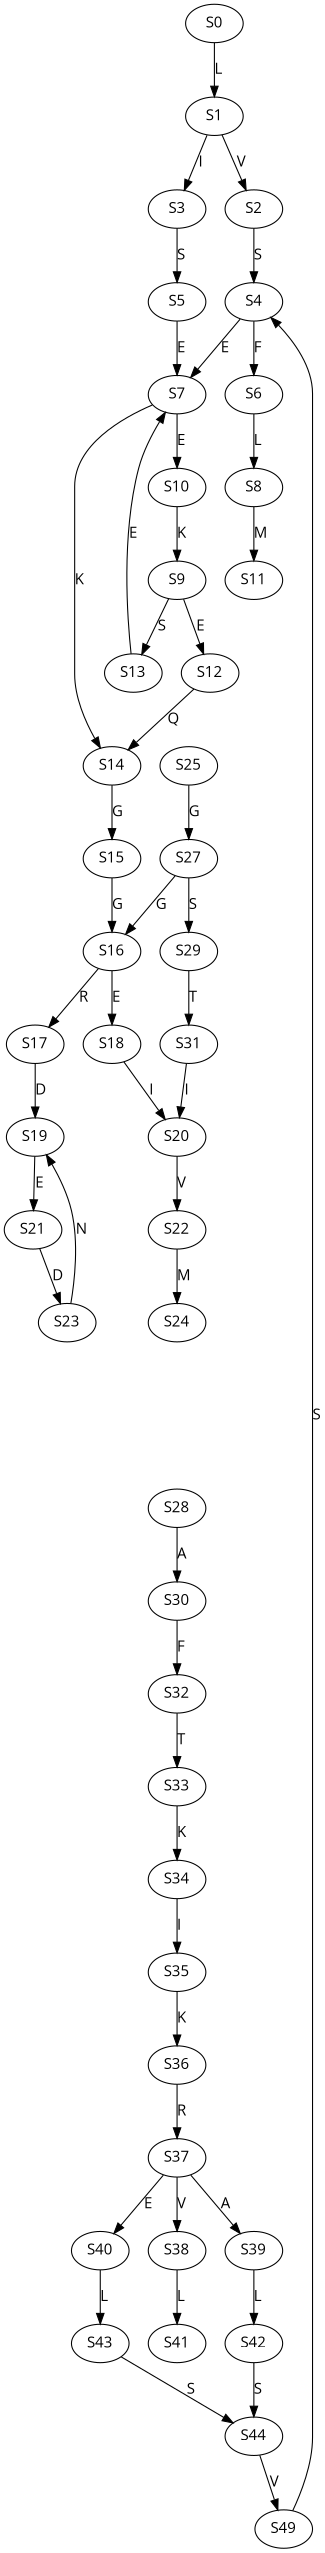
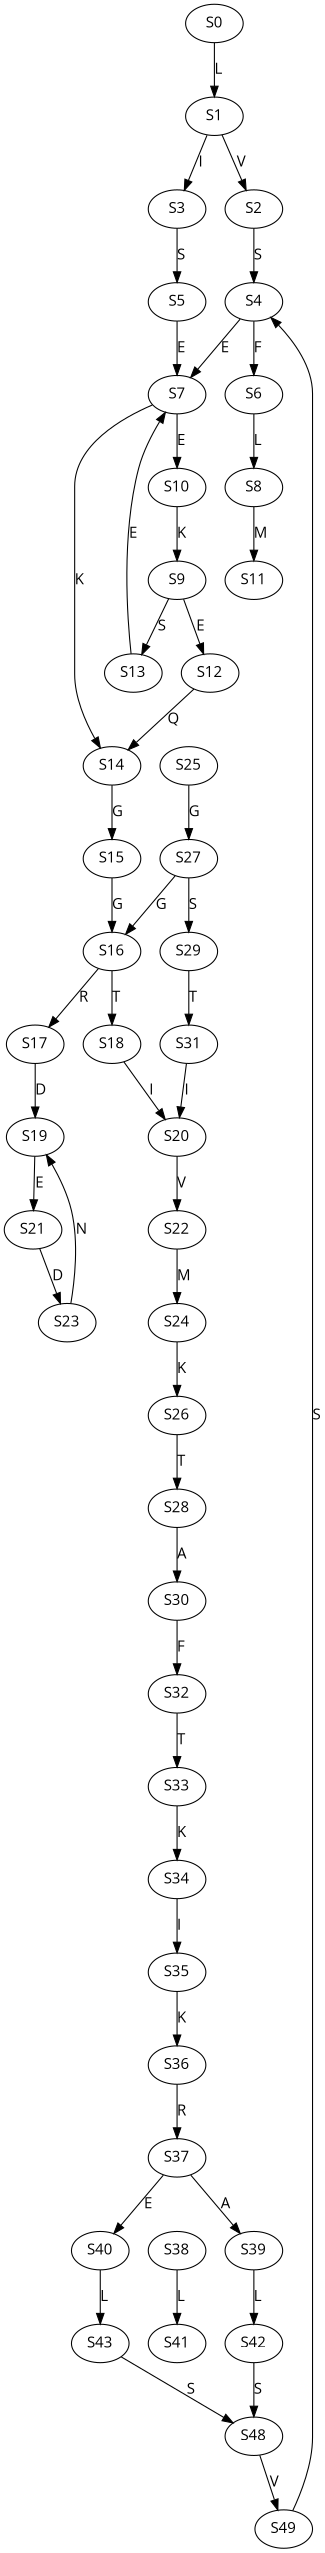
edge "S16" -> "S18": label "E" -> "T"
node "S26": added
edge "S37" -> "S38": removed, label "V"
node "S44": label "S44" -> "S48"
